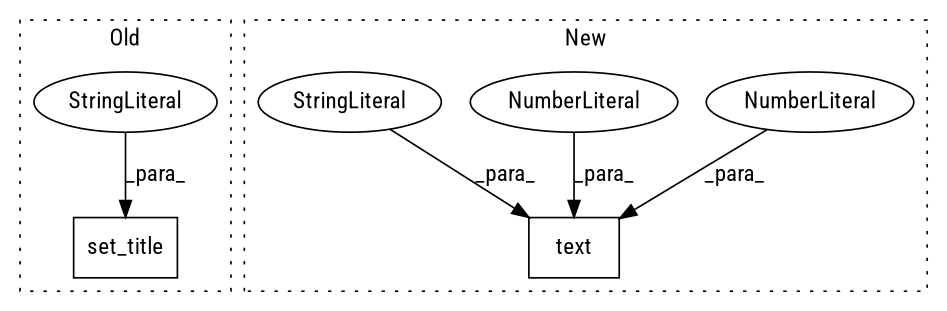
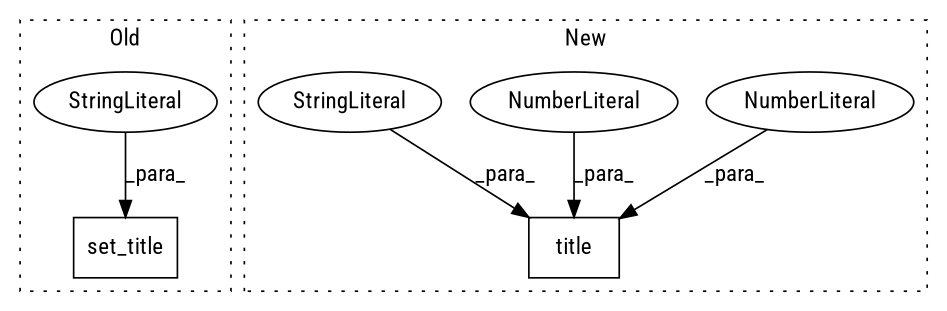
node "text": label "text" -> "title"
